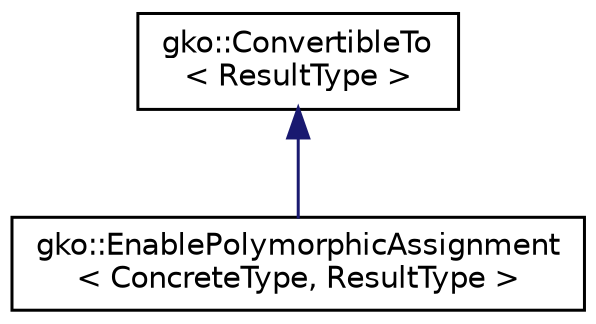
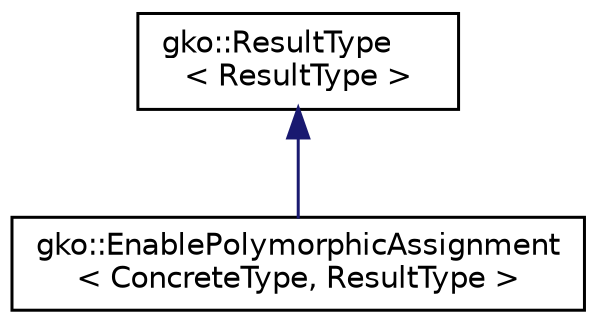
node "gko::ConvertibleTo < ResultType >": label "gko::ConvertibleTo < ResultType >" -> "gko::ResultType < ResultType >"
